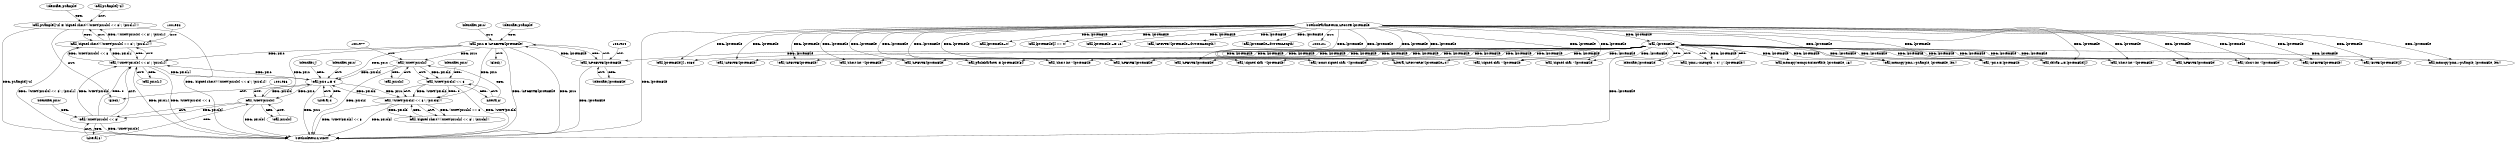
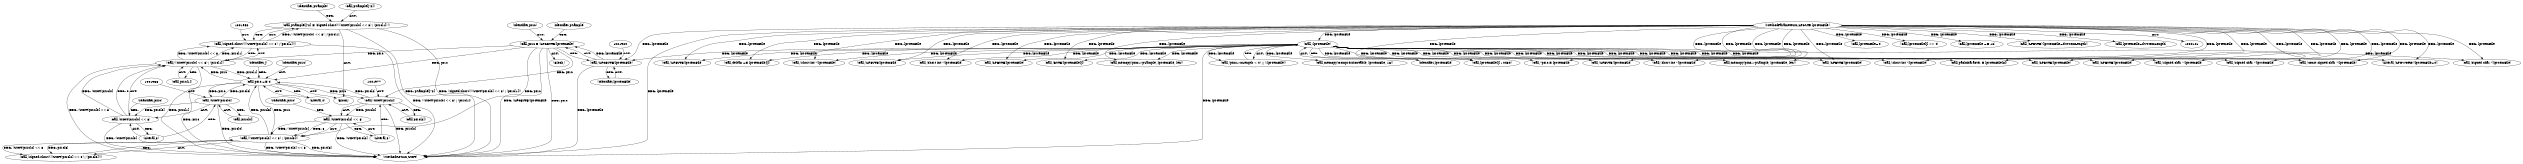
edge "(MethodParameterIn,LPCSTR lpMemFile)" -> "(Call,(LPCBYTE)lpMemFile)": added, label "DDG: lpMemFile"
edge "(Call,psrc = (LPCBYTE)lpMemFile)" -> "(Call,(UINT)psrc[0])": removed, label "DDG: psrc"
edge "(Call,psrc += 4)" -> "(Call,(UINT)psrc[2])": added, label "DDG: psrc"
